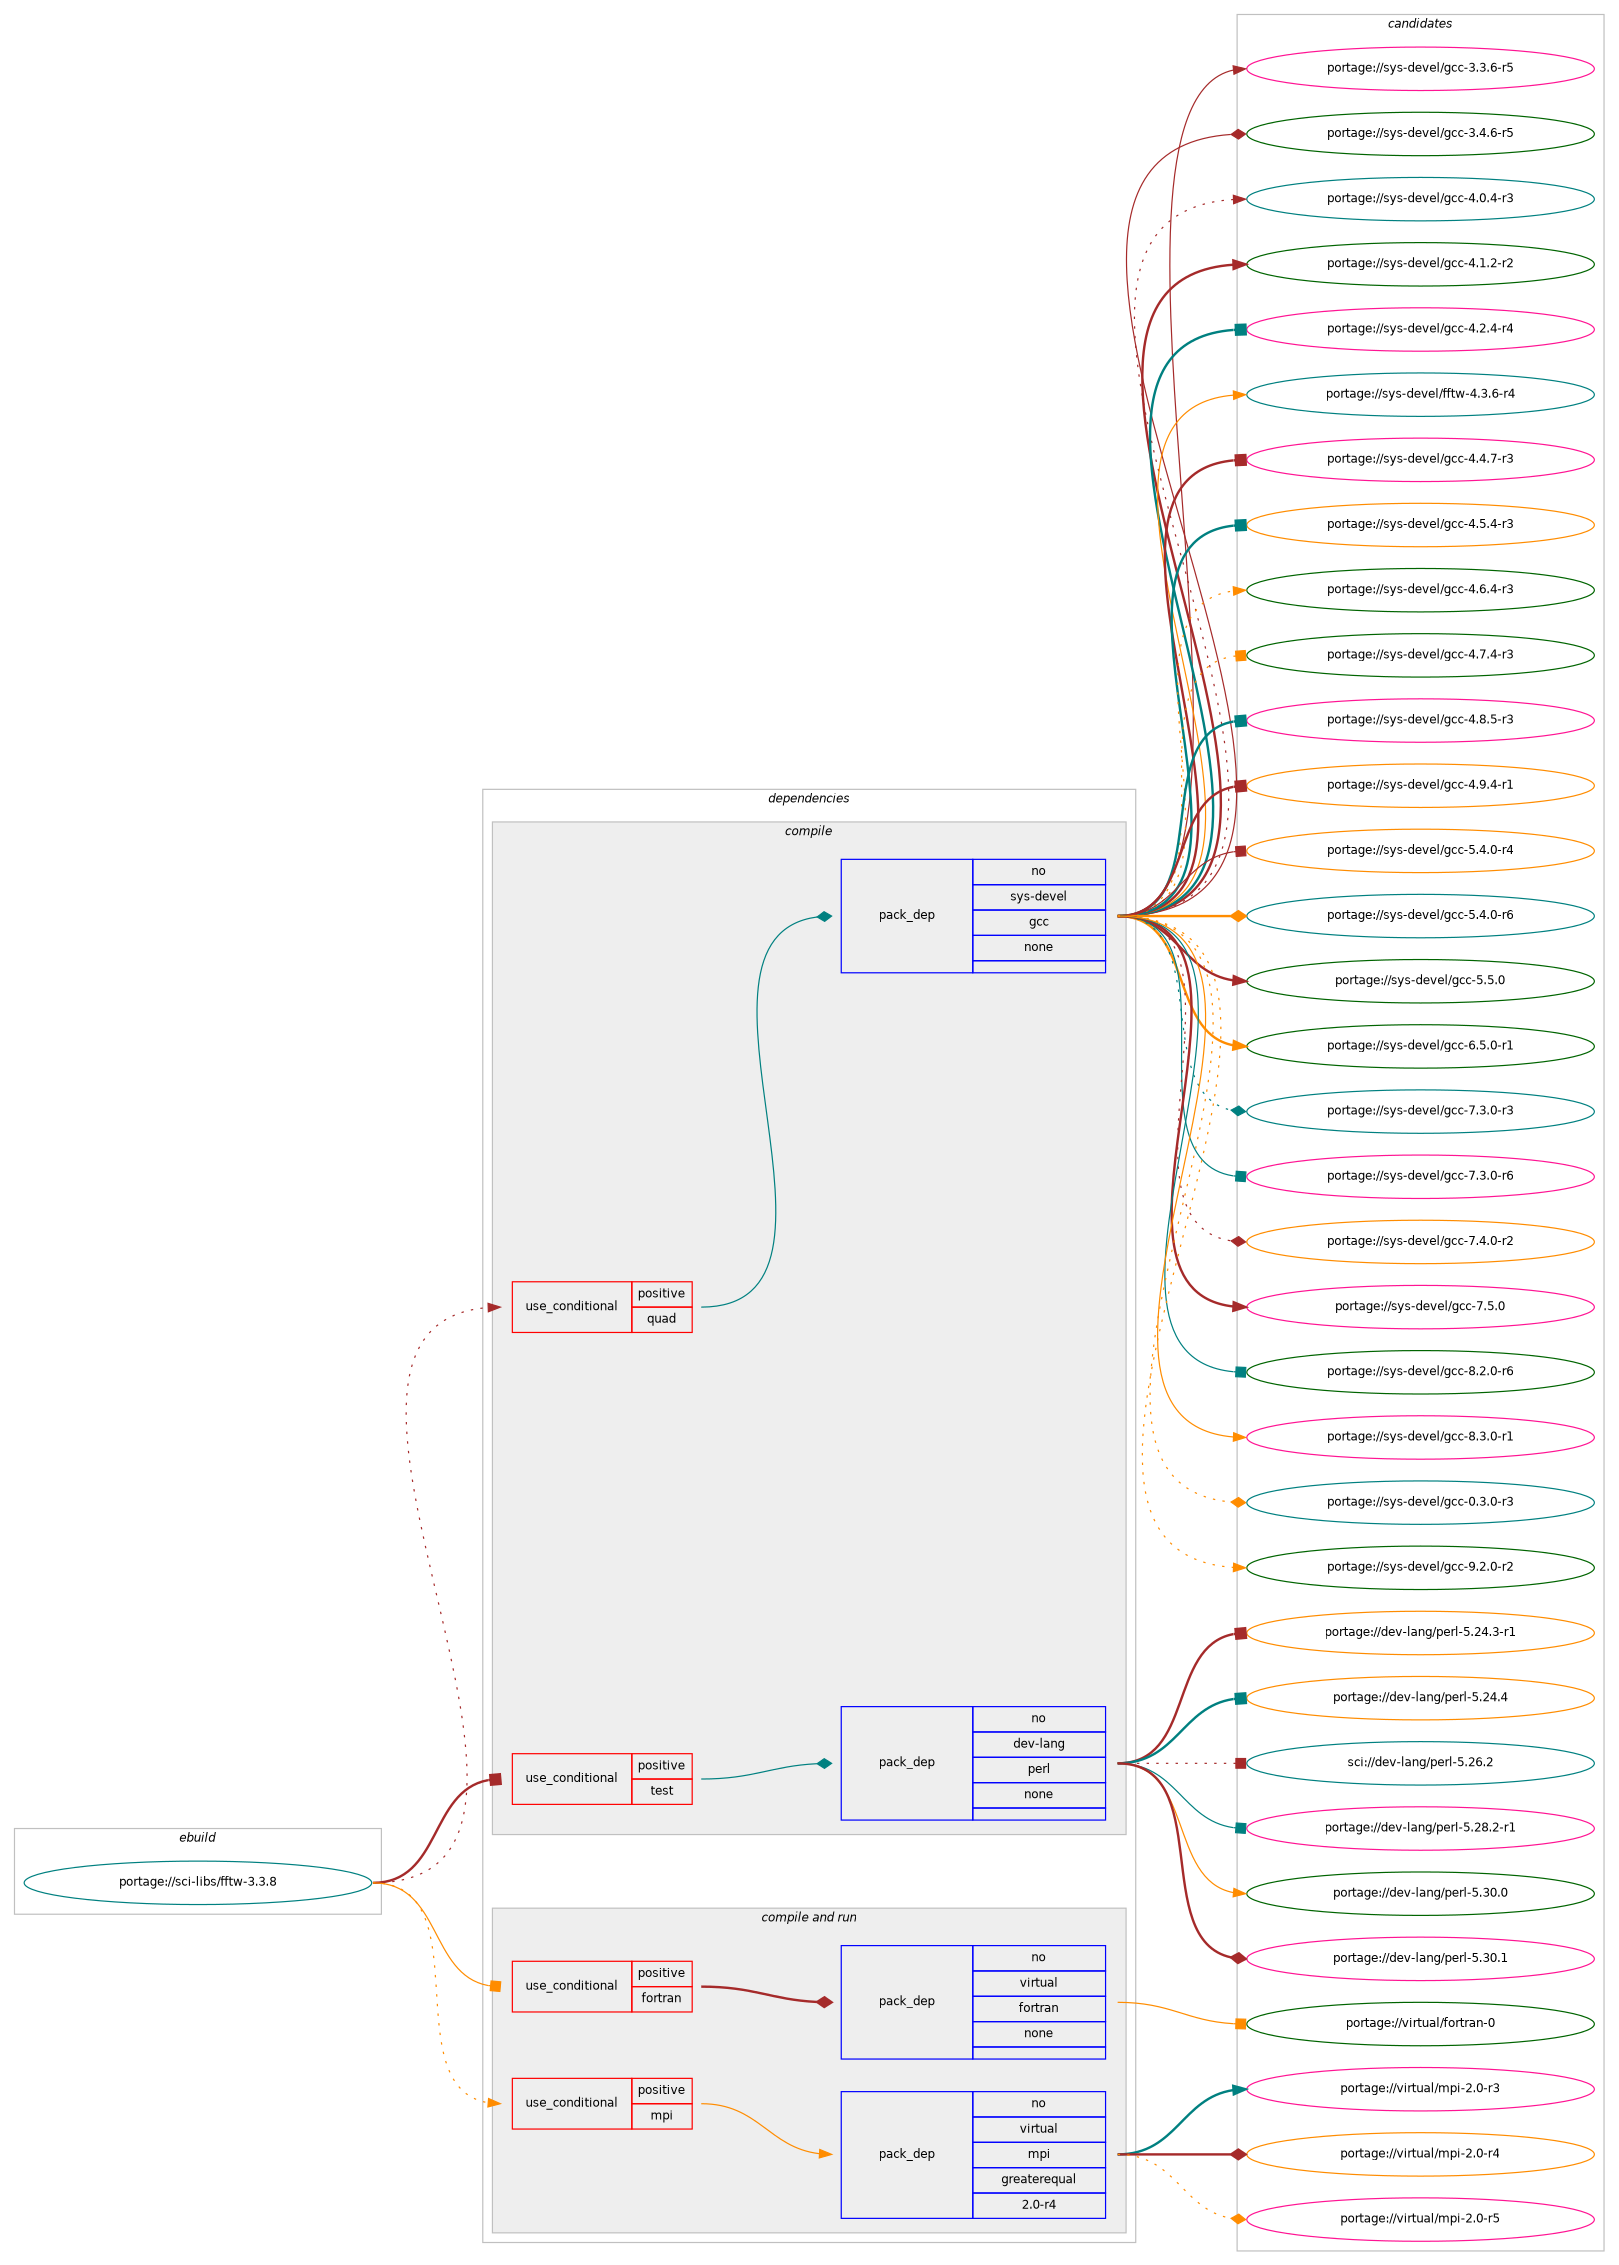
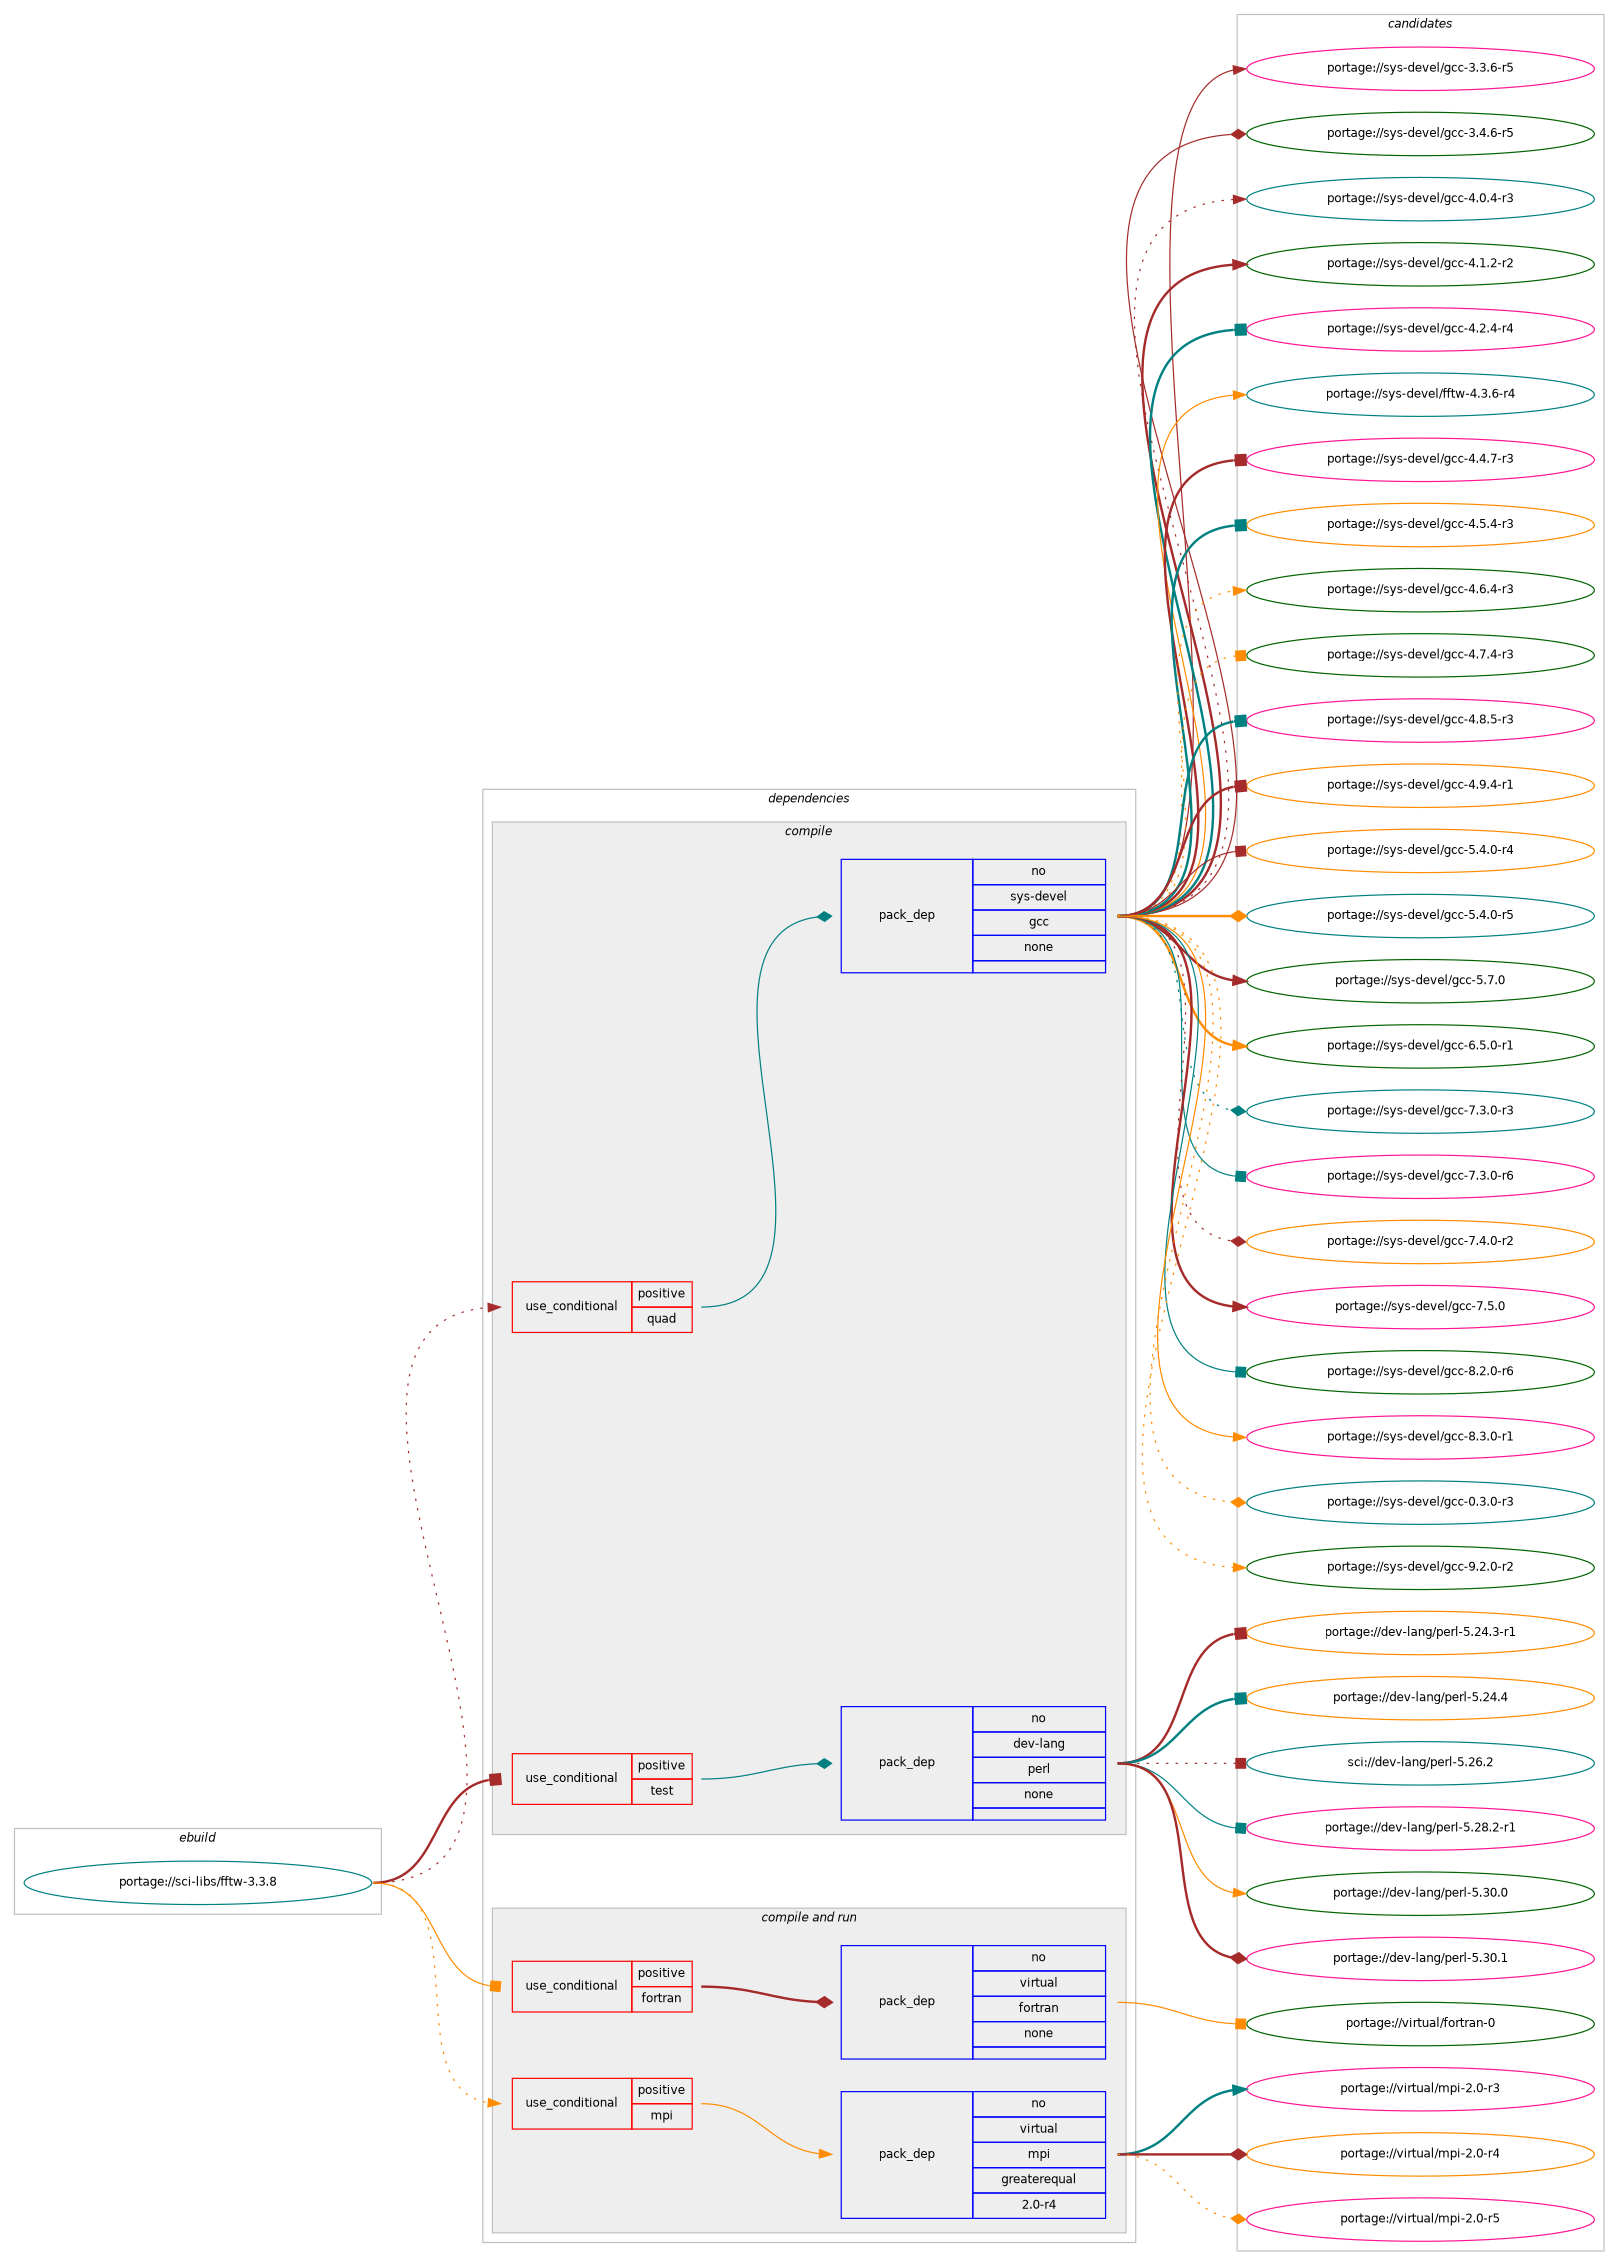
node "portage://sys-devel/gcc-5.4.0-r6": label "portage://sys-devel/gcc-5.4.0-r6" -> "portage://sys-devel/gcc-5.4.0-r5"
node "portage://sys-devel/gcc-5.5.0": label "portage://sys-devel/gcc-5.5.0" -> "portage://sys-devel/gcc-5.7.0"
